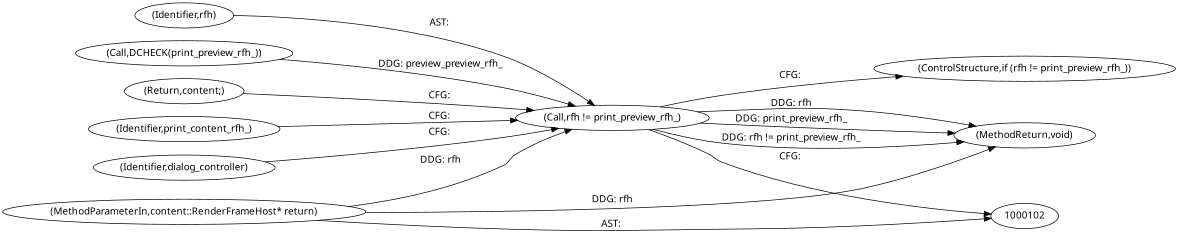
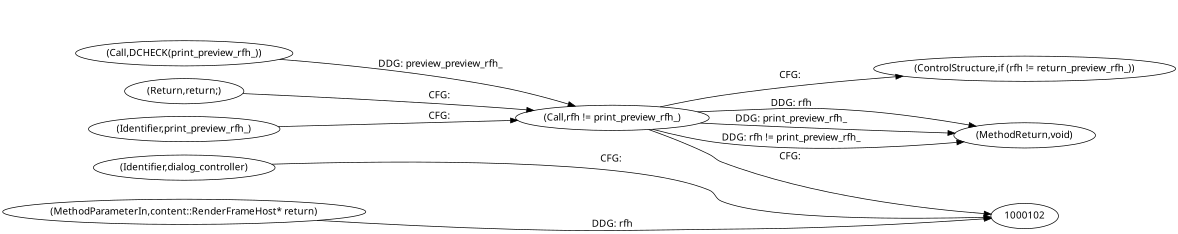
node "(Identifier,rfh)": removed
node "(ControlStructure,if (rfh != print_preview_rfh_))": label "(ControlStructure,if (rfh != print_preview_rfh_))" -> "(ControlStructure,if (rfh != return_preview_rfh_))"
node "(Return,content;)": label "(Return,content;)" -> "(Return,return;)"
node "(Identifier,print_content_rfh_)": label "(Identifier,print_content_rfh_)" -> "(Identifier,print_preview_rfh_)"
edge "(Identifier,dialog_controller)" -> "(Call,rfh != print_preview_rfh_)": now "(Identifier,dialog_controller)" -> "1000102"
edge "(MethodParameterIn,content::RenderFrameHost* return)" -> "(Call,rfh != print_preview_rfh_)": removed, label "DDG: rfh"
edge "(MethodParameterIn,content::RenderFrameHost* return)" -> "(MethodReturn,void)": removed, label "DDG: rfh"
edge "(MethodParameterIn,content::RenderFrameHost* return)" -> "1000102": label "AST: " -> "DDG: rfh"
